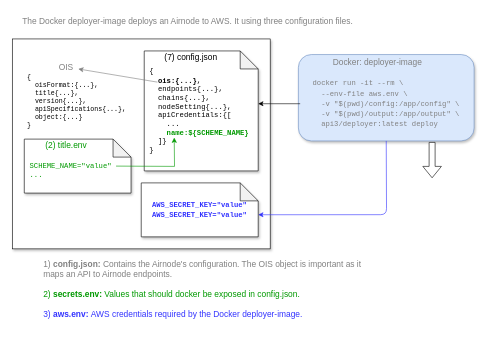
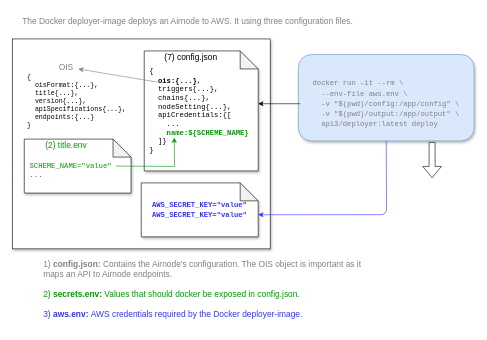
node "Docker: deployer-image": removed
node "OIS { oisFormat:{...}, title{...}, version{...}, apiSpecifications{...}, object:{...} }": label "OIS { oisFormat:{...}, title{...}, version{...}, apiSpecifications{...}, object:{...} }" -> "OIS { oisFormat:{...}, title{...}, version{...}, apiSpecifications{...}, endpoints:{...} }"
node "{ ois:{...}, endpoints{...}, chains{...}, nodeSetting{...}, apiCredentials:{[ ... name:${SCHEME_NAME} ]} }": label "{ ois:{...}, endpoints{...}, chains{...}, nodeSetting{...}, apiCredentials:{[ ... name:${SCHEME_NAME} ]} }" -> "{ ois:{...}, triggers{...}, chains{...}, nodeSetting{...}, apiCredentials:{[ ... name:${SCHEME_NAME} ]} }"
